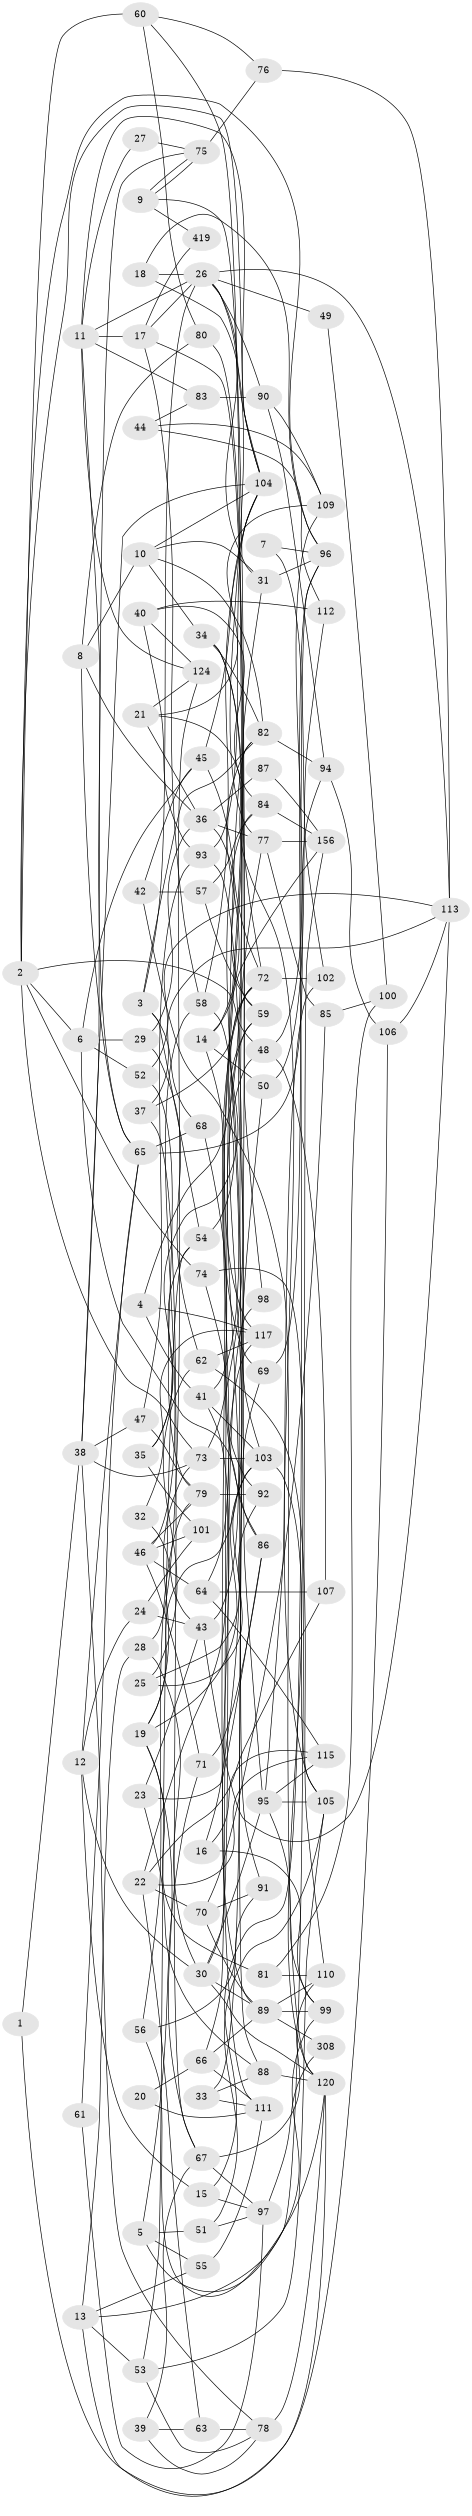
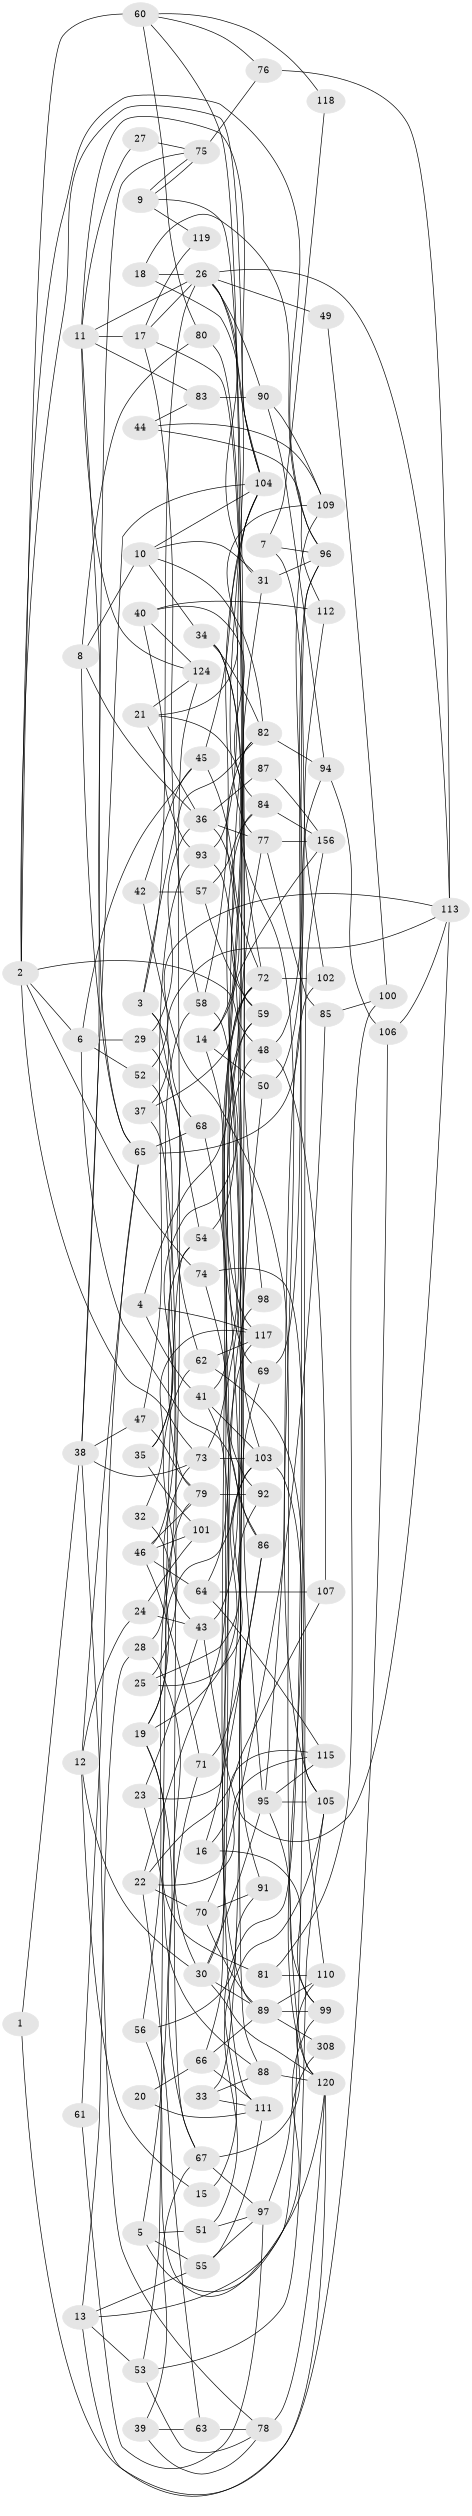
node "118": added
node "419": label "419" -> "119"
edge "15" -- "97": now "55" -- "97"
